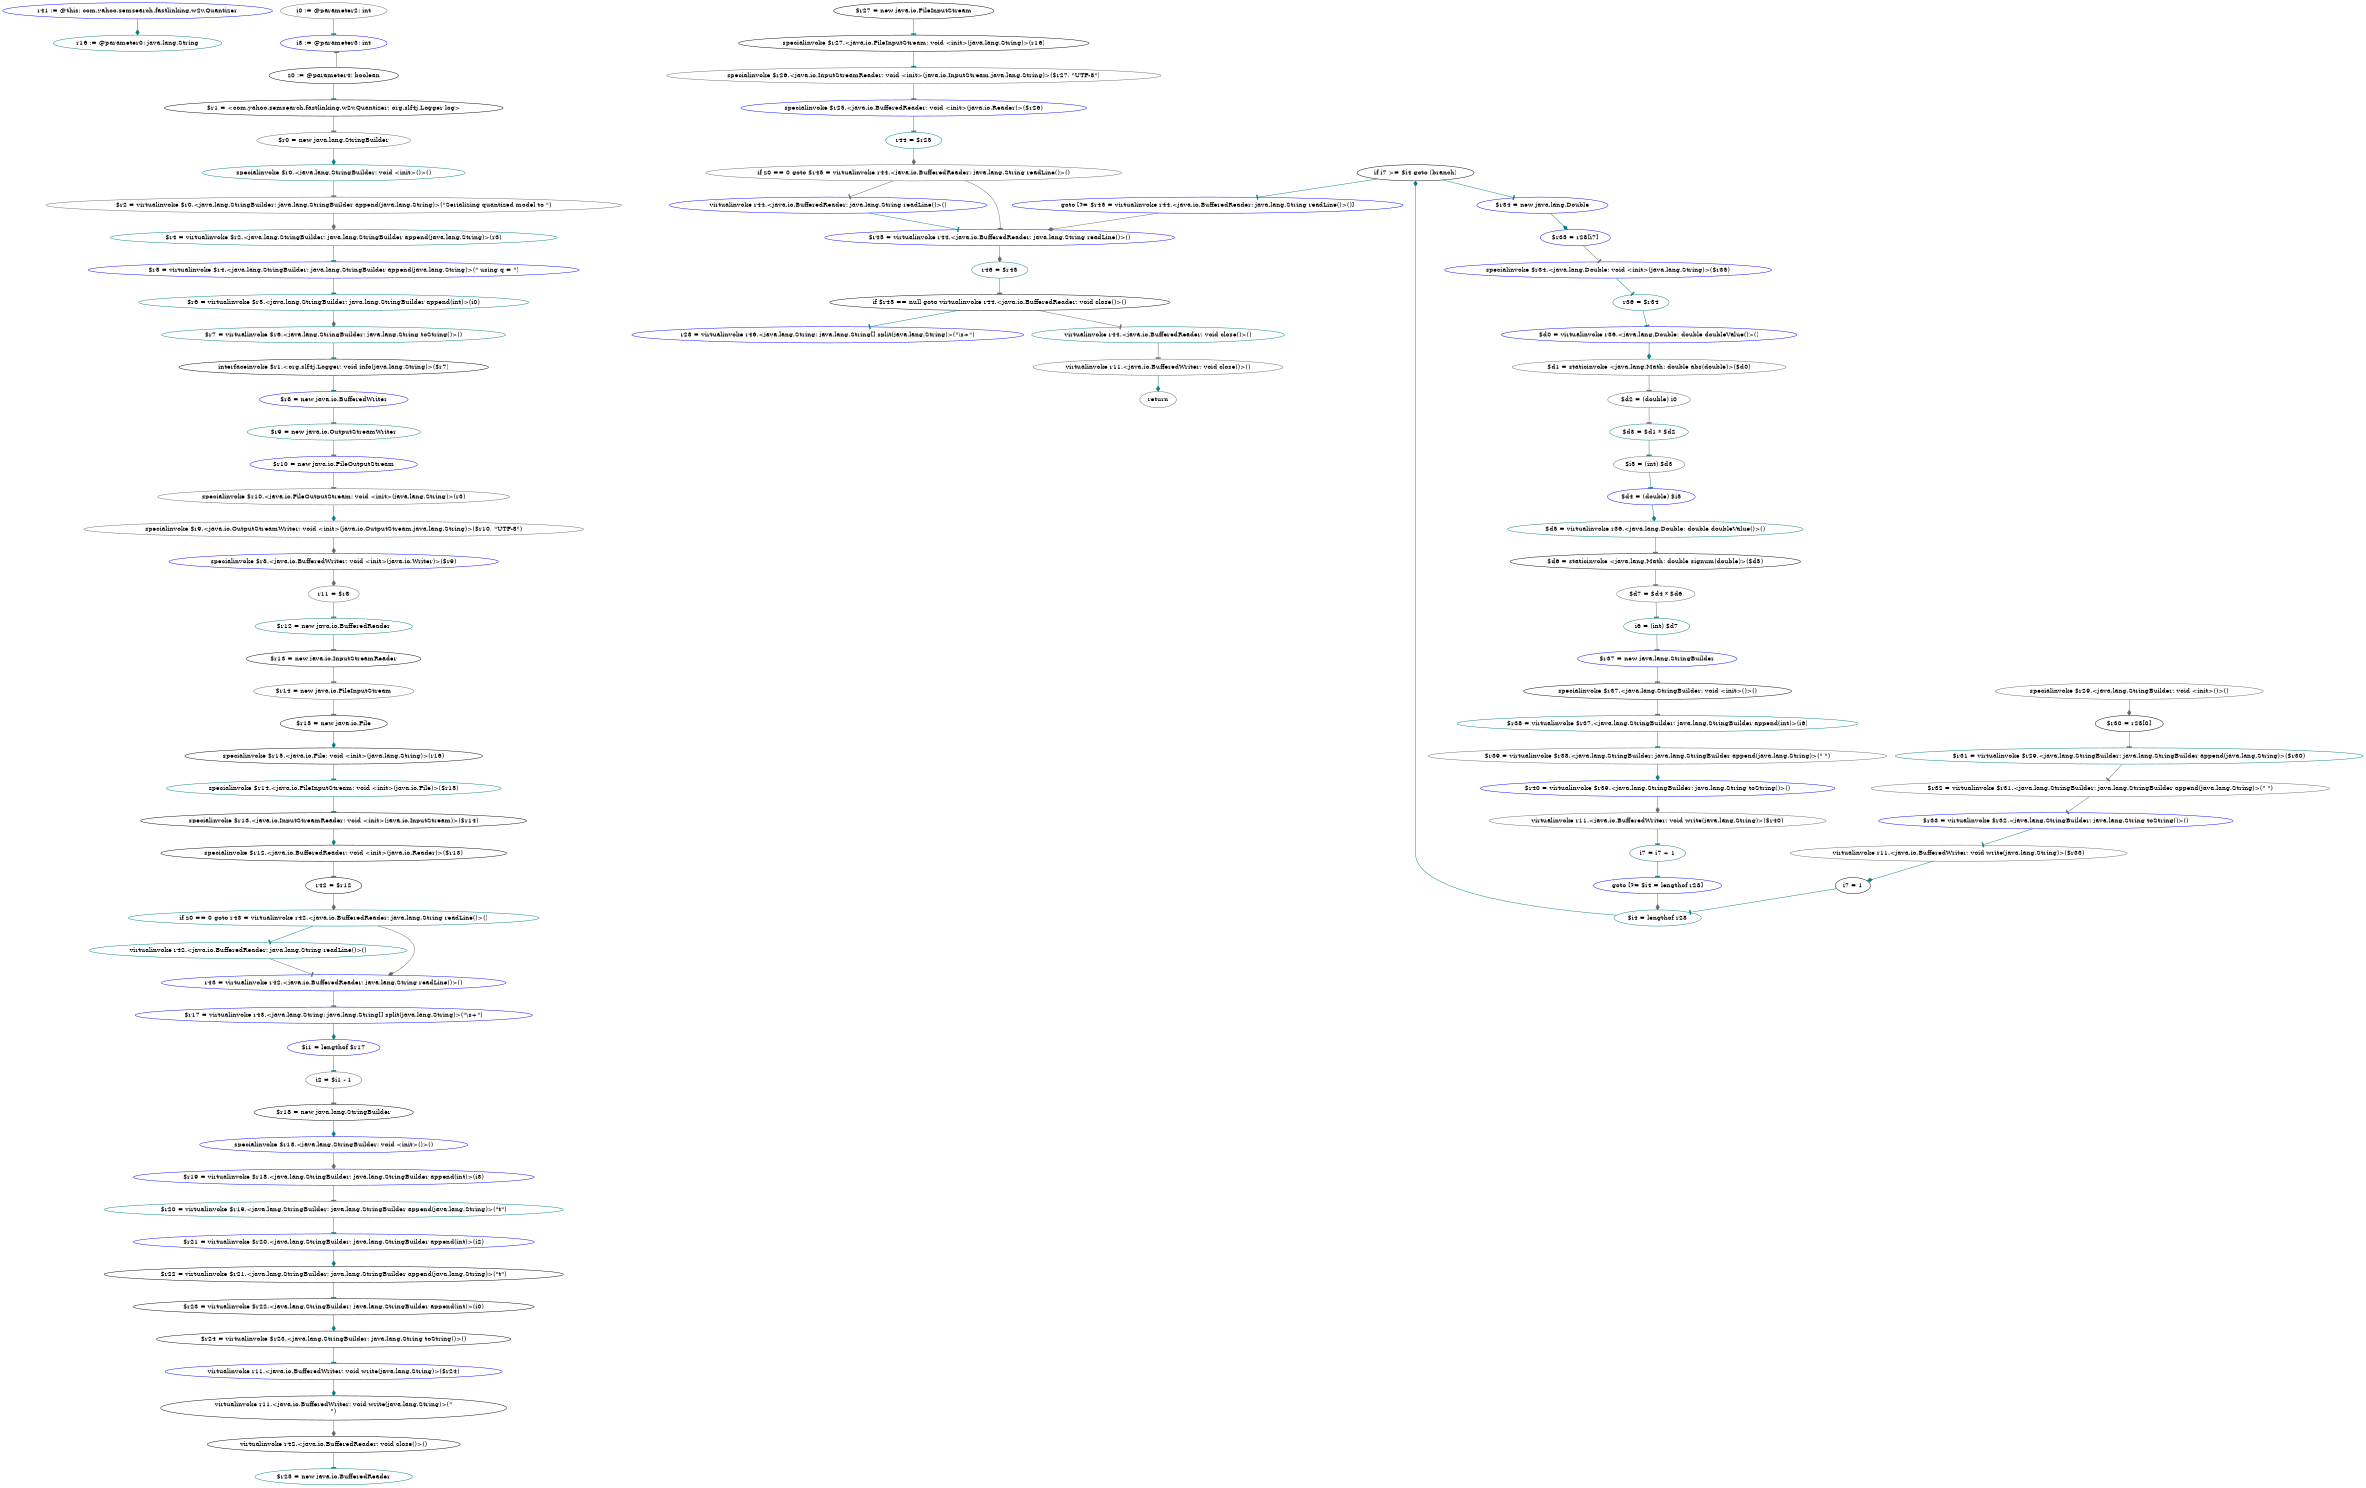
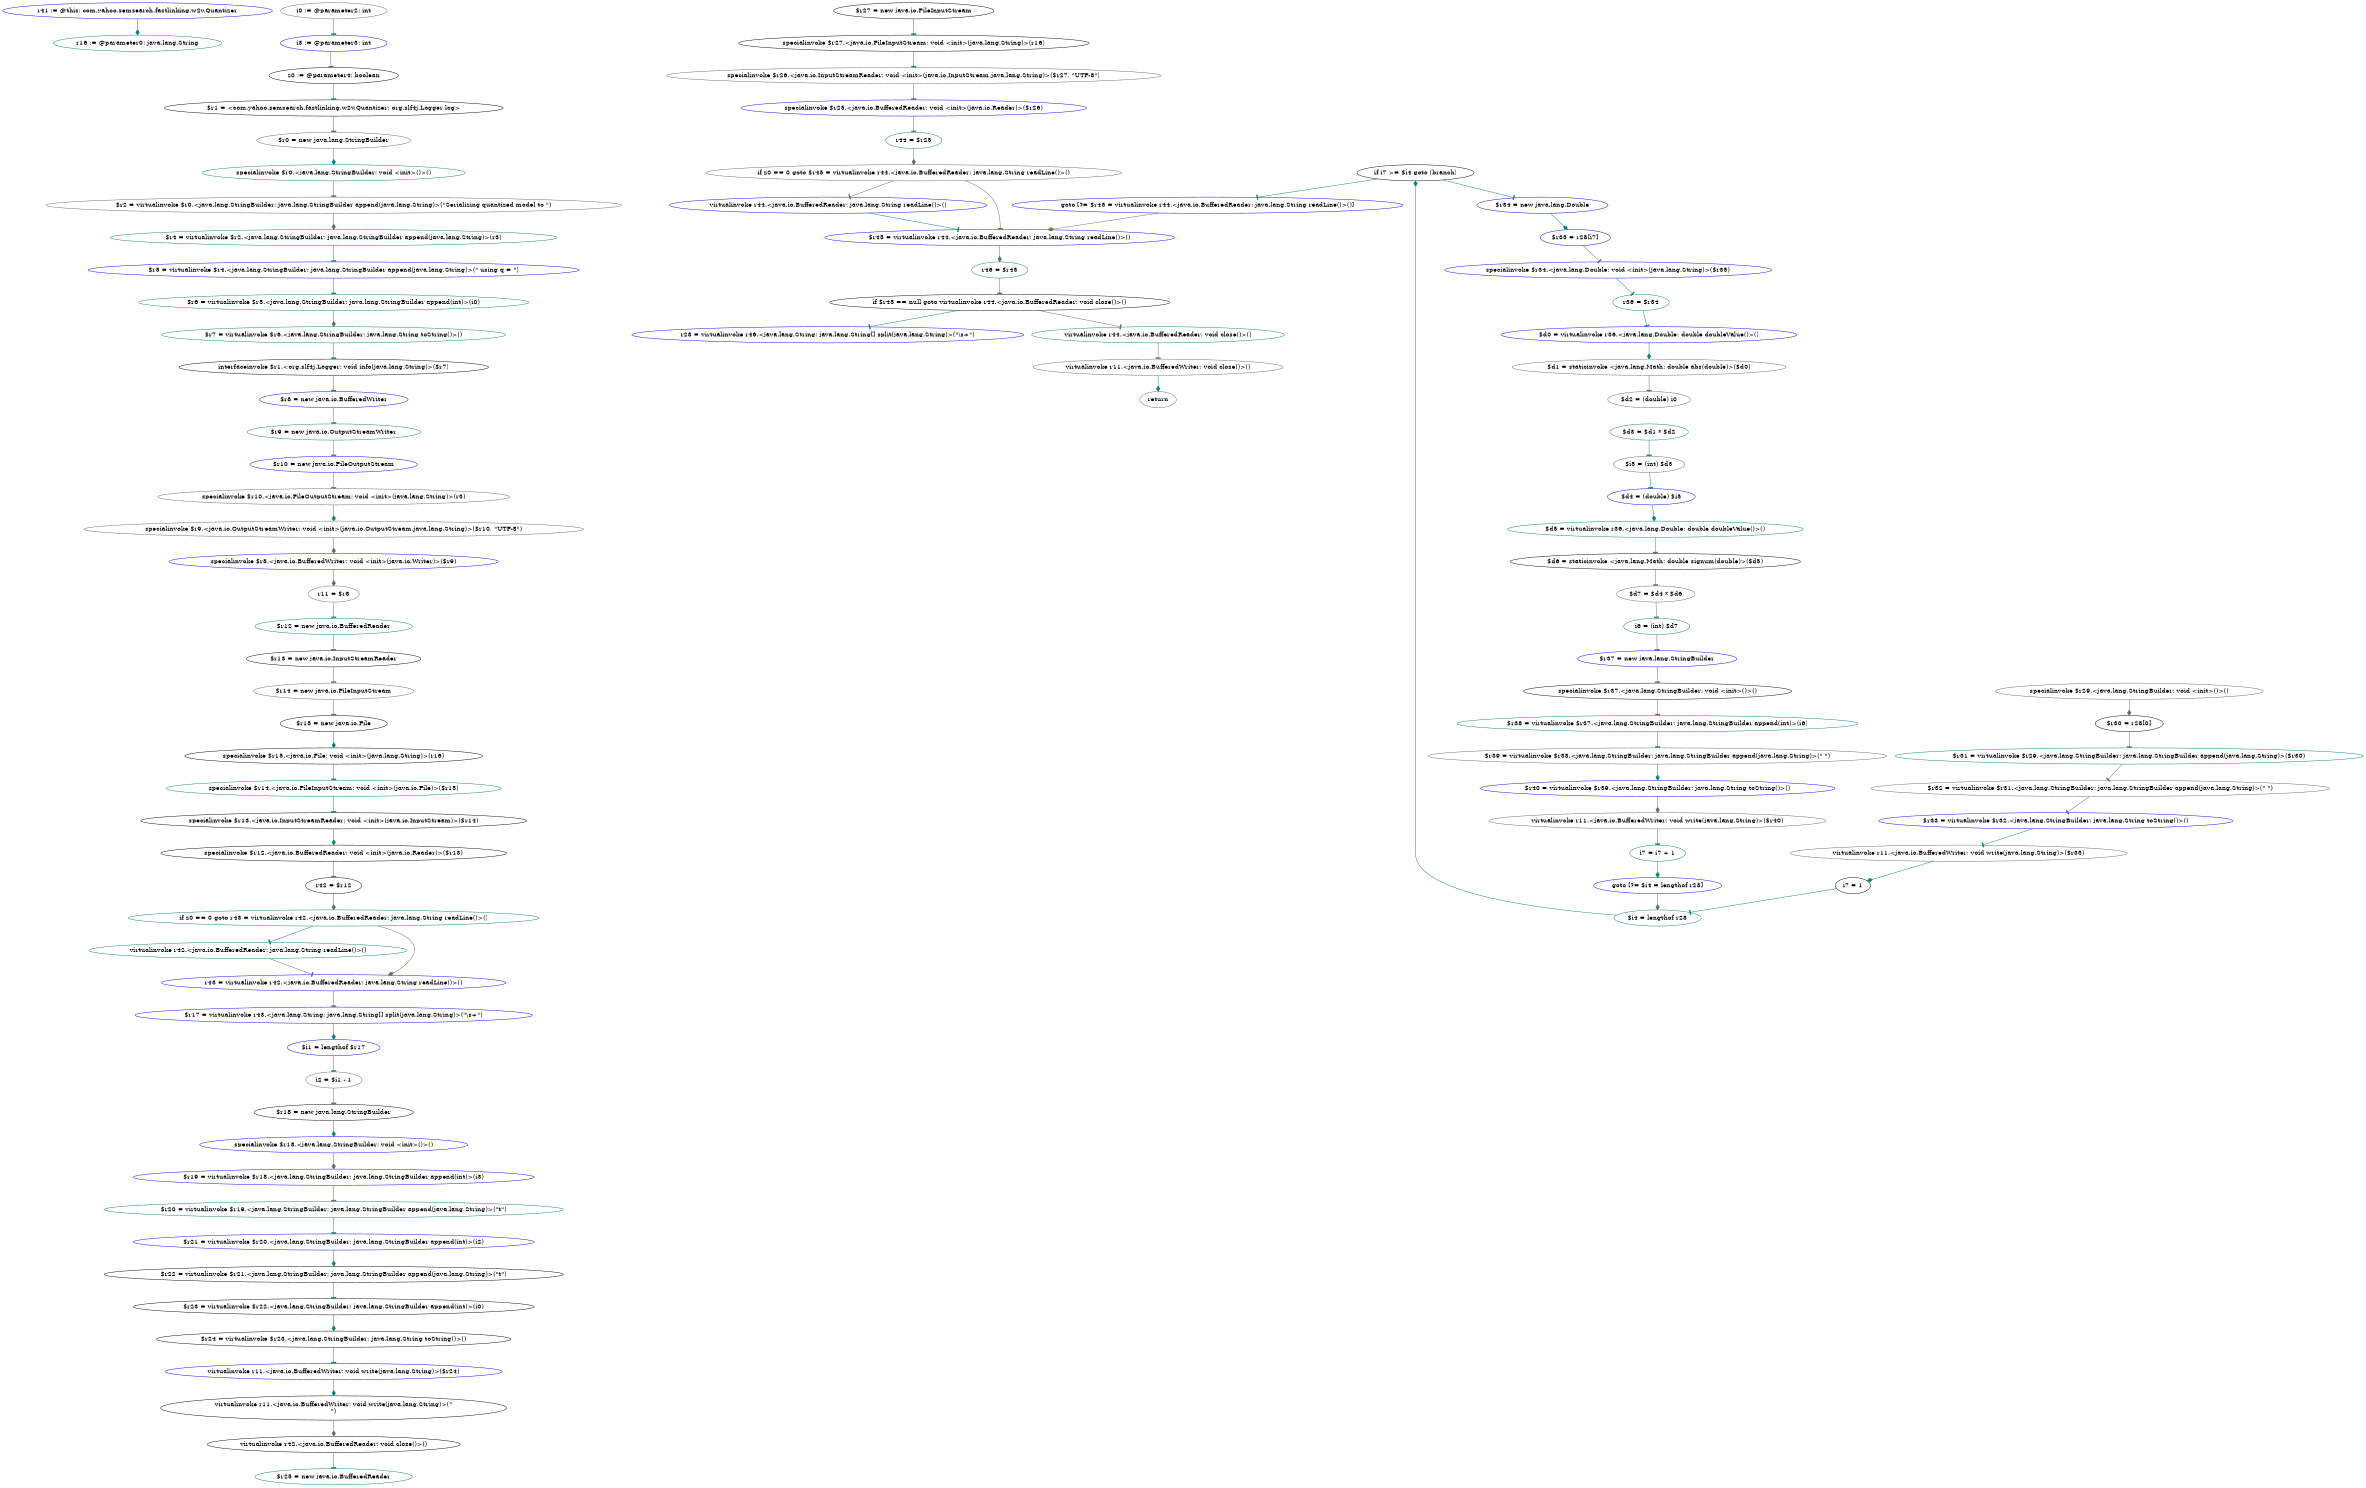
edge "z0 := @parameter4: boolean" -> "i3 := @parameter3: int": reversed
edge "$d2 = (double) i0" -> "$d3 = $d1 * $d2": removed
edge "i7 = i7 + 1" -> "goto [?= $i4 = lengthof r28]": arrowhead tee -> diamond
